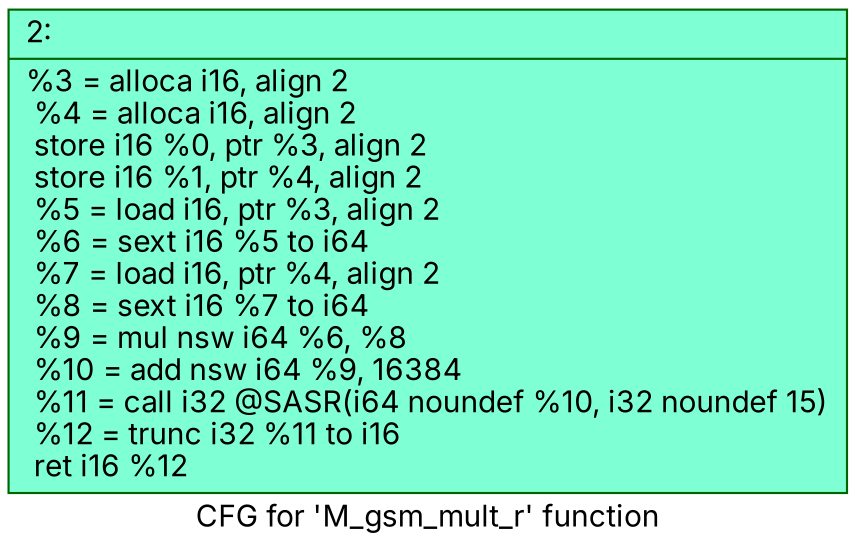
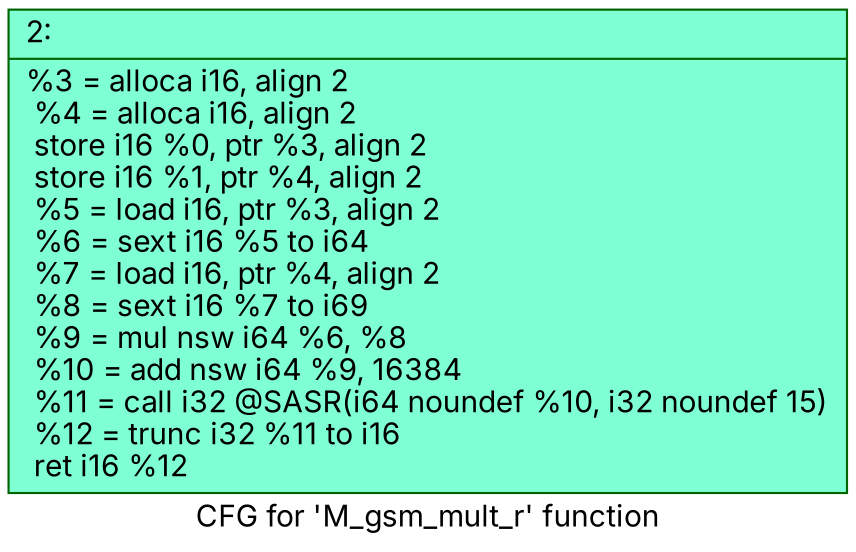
node "2:": text "%8 = sext i16 %7 to i64" -> "%8 = sext i16 %7 to i69"
